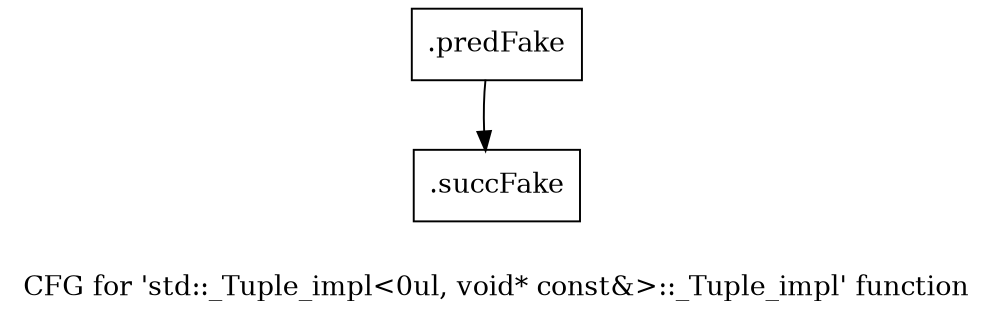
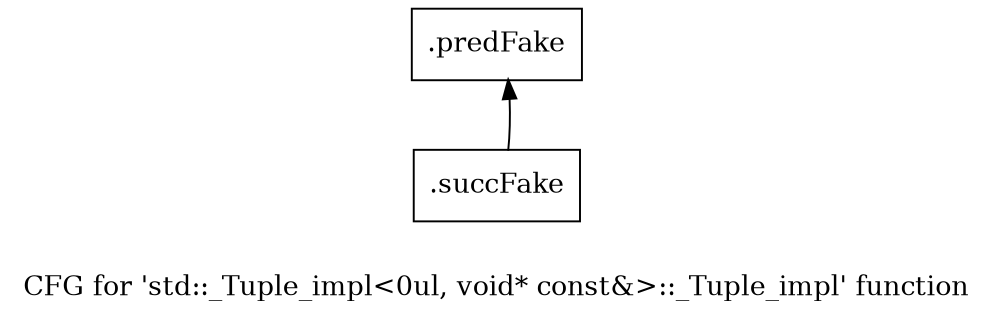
edge ".predFake" -> ".succFake": reversed
